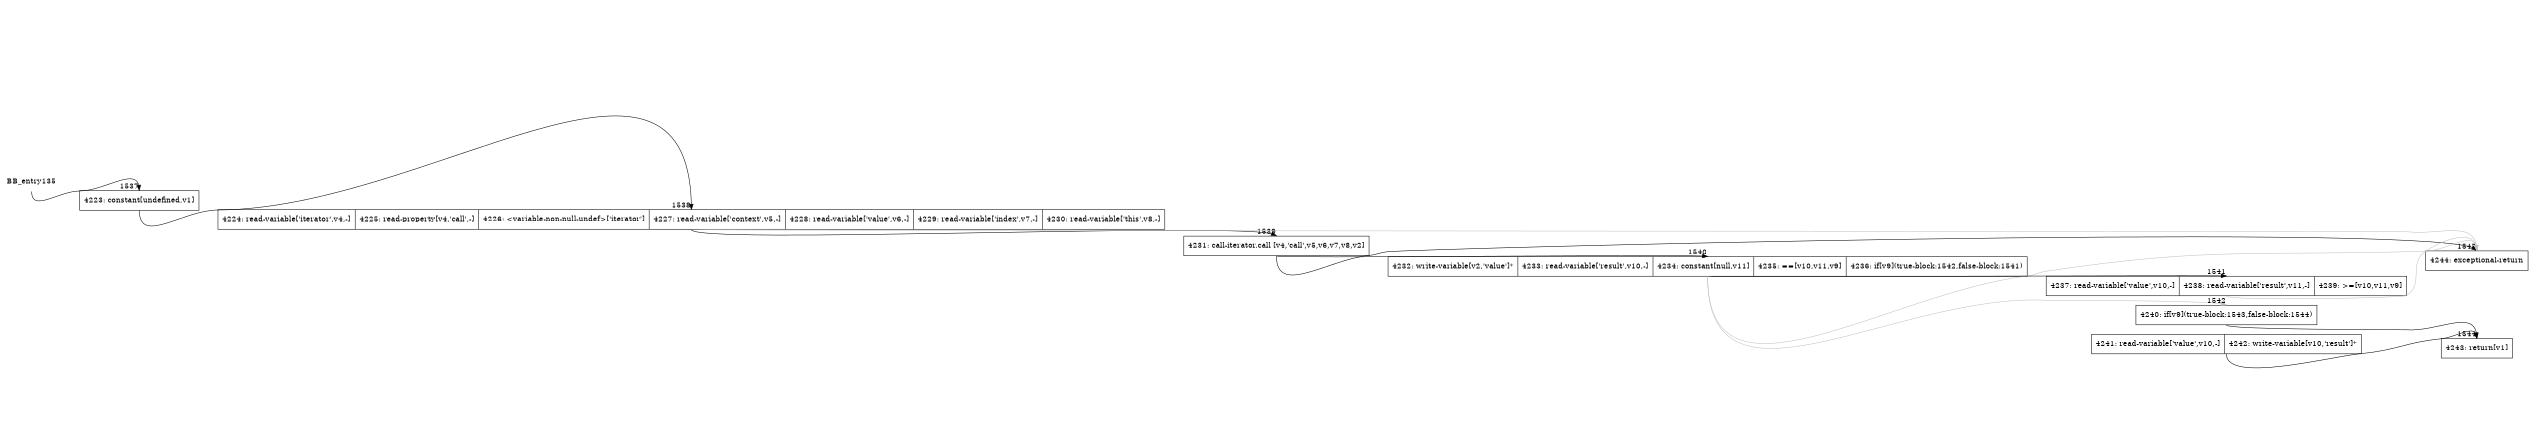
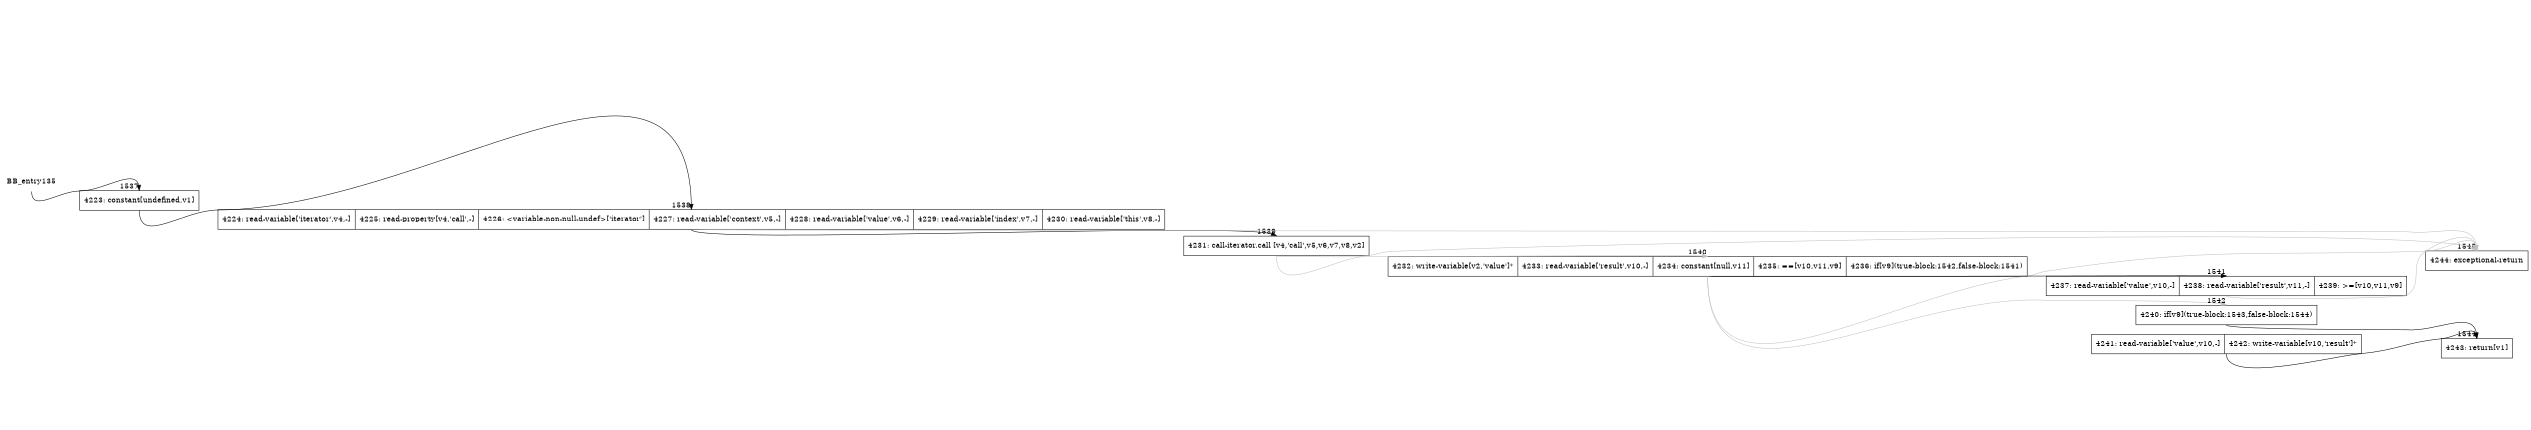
edge "4231: call-iterator.call [v4,'call',v5,v6,v7,v8,v2]" -> "4244: exceptional-return": color black -> gray
edge "4231: call-iterator.call [v4,'call',v5,v6,v7,v8,v2]" -> "4232: write-variable[v2,'value']*": color black -> gray
